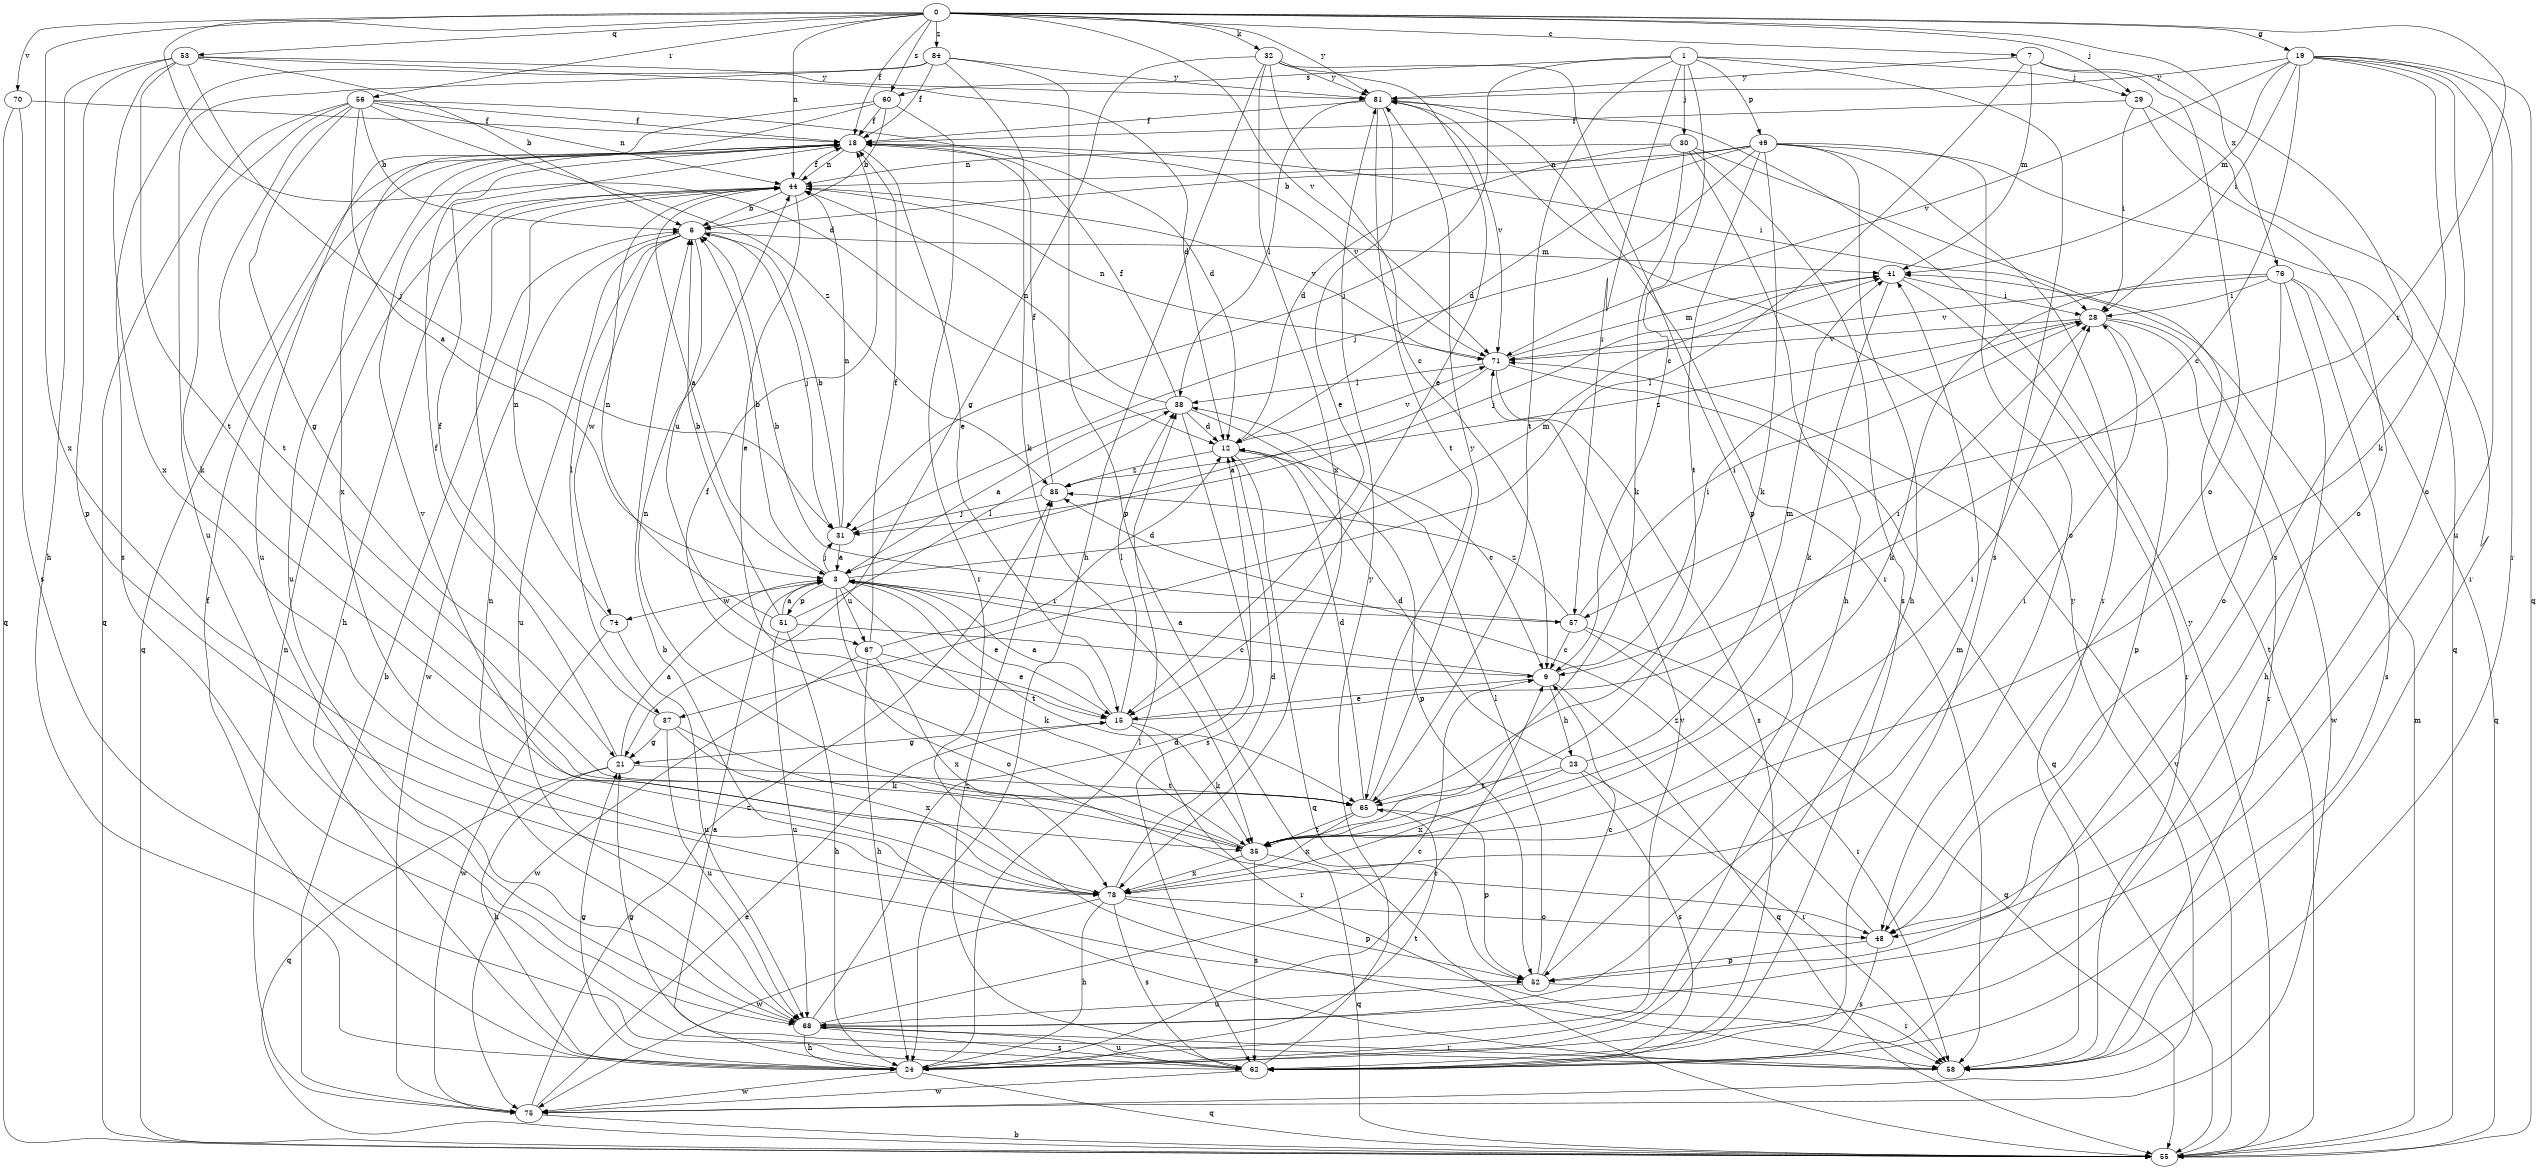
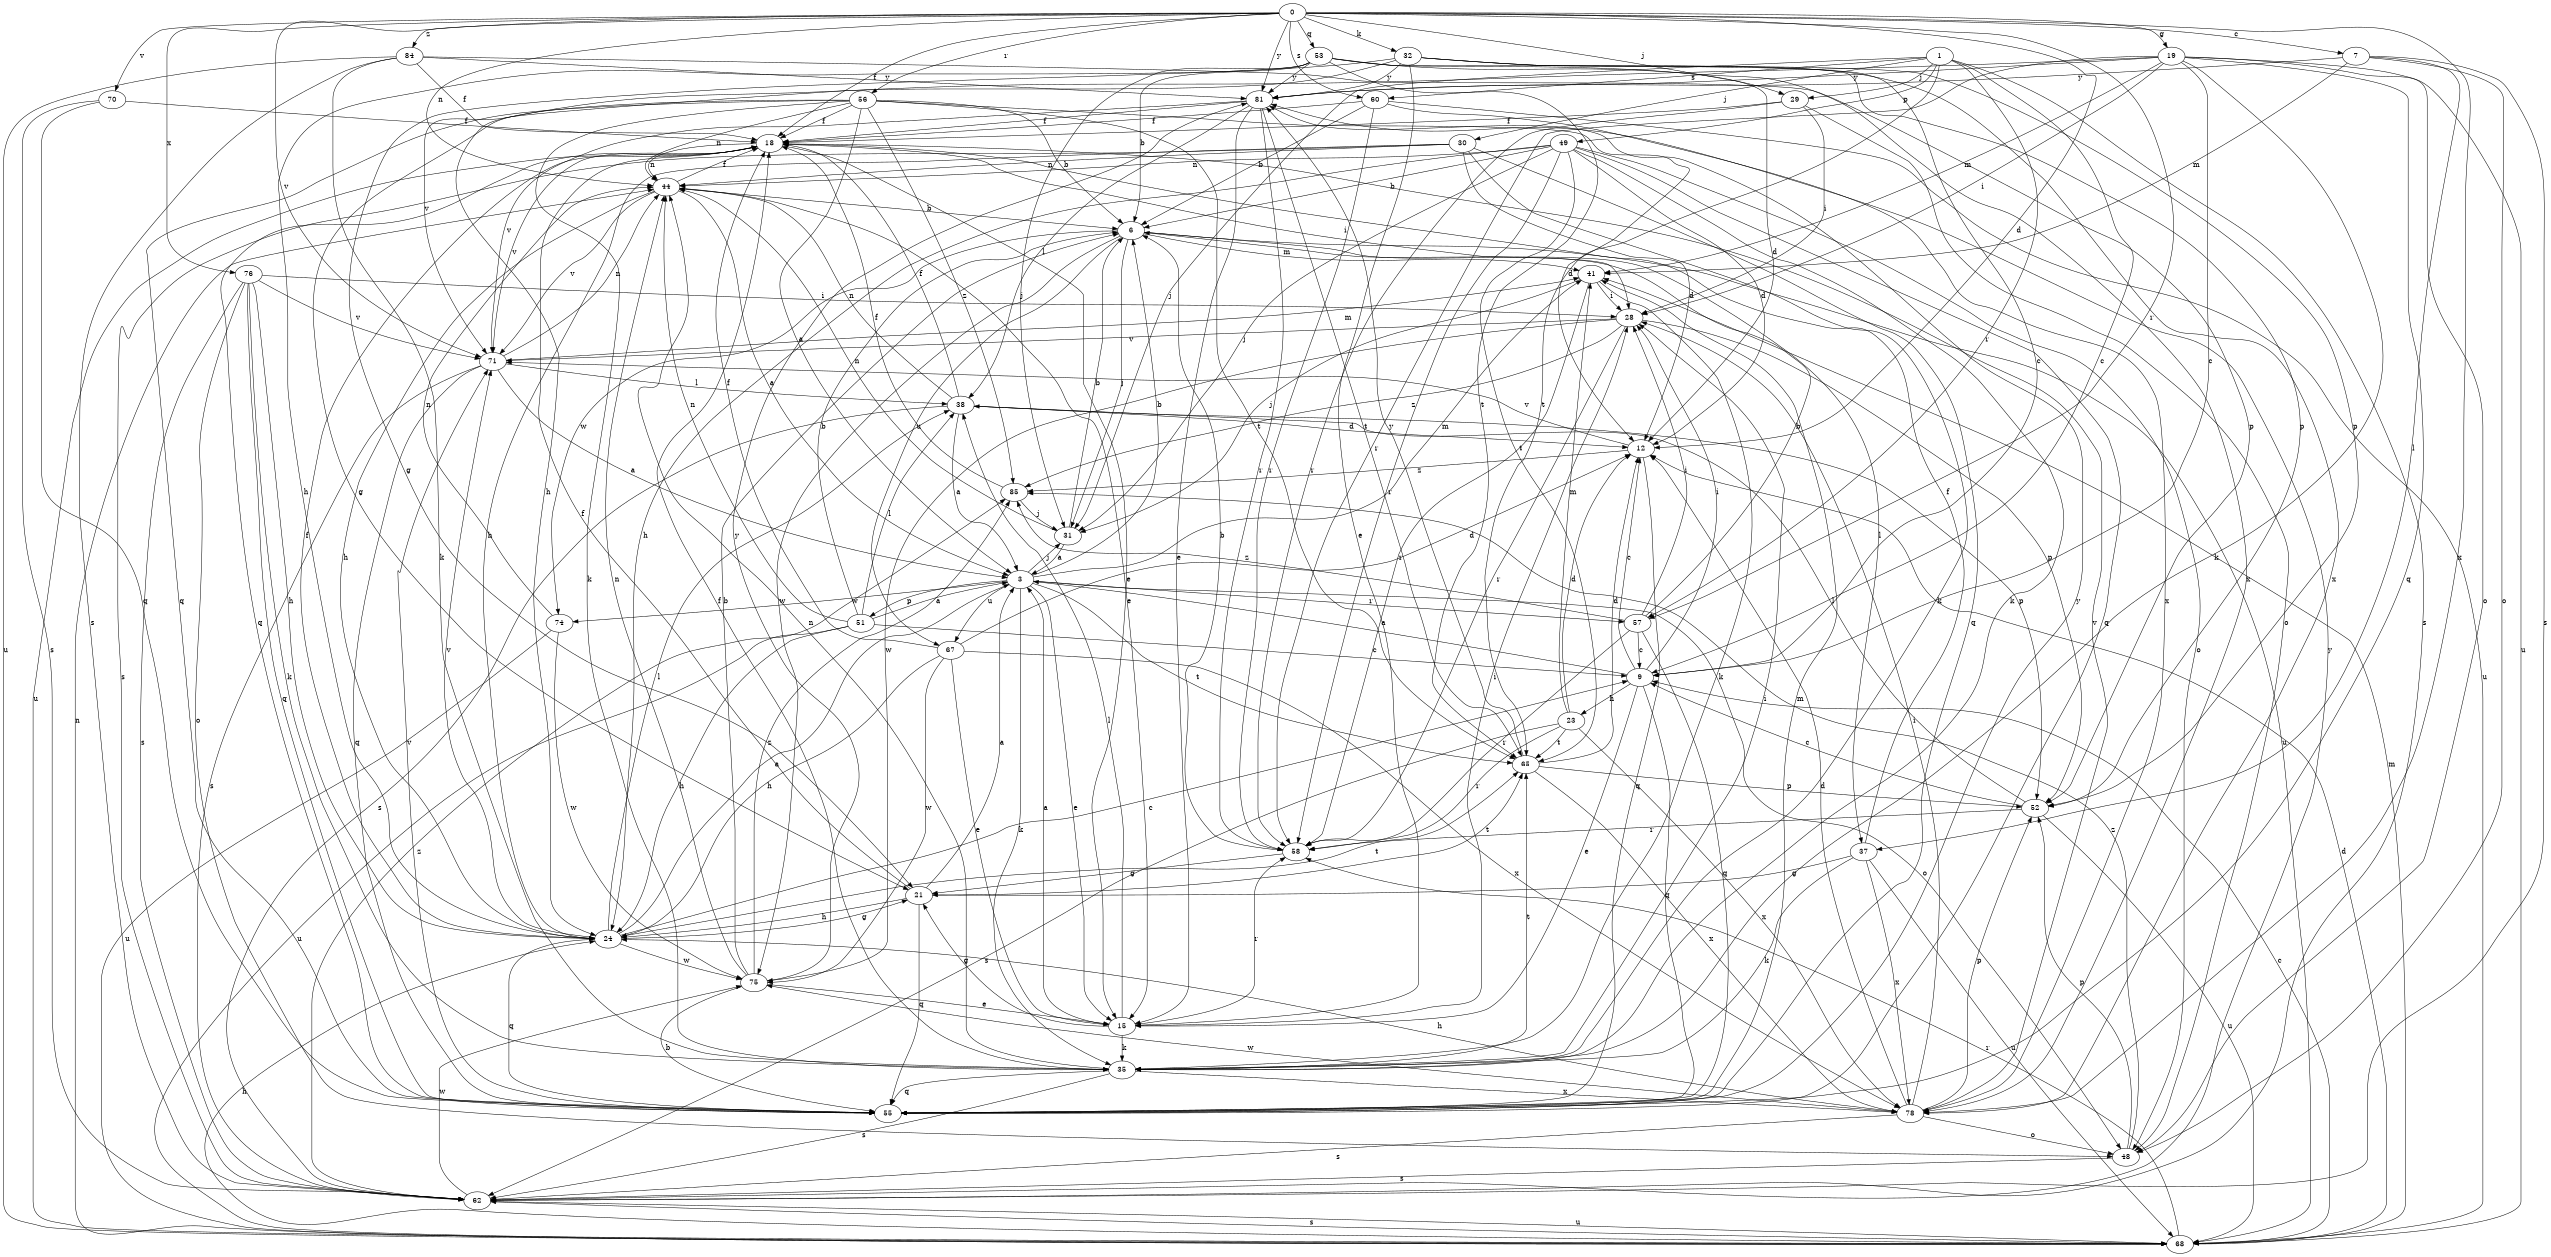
edge "12" -> "9": reversed
edge "30" -> "55": label "t" -> "q"
edge "65" -> "35": reversed
